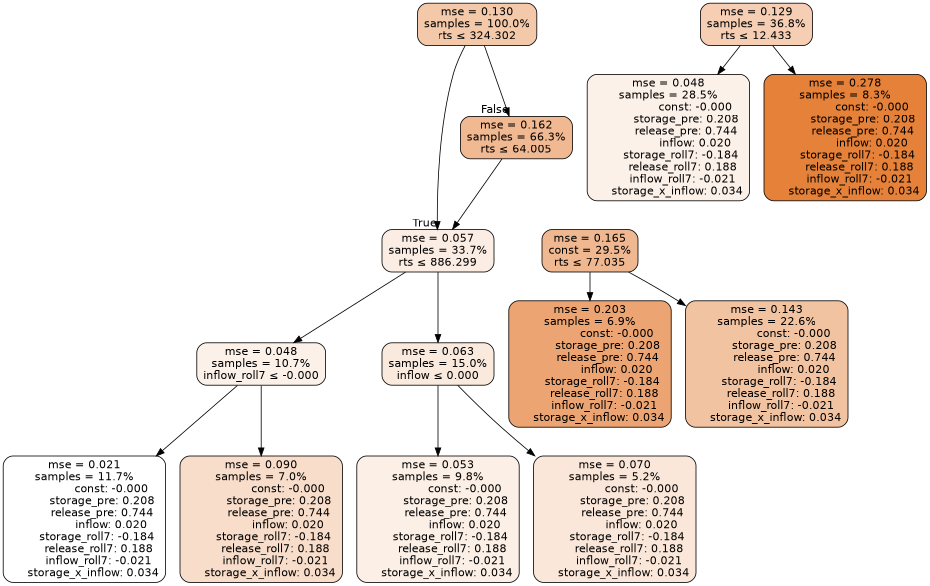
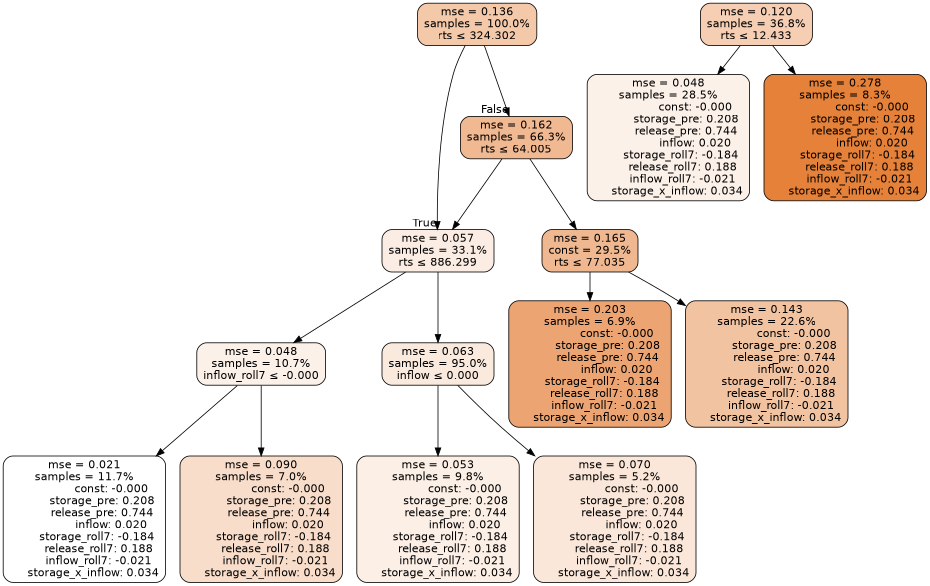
node "mse = 0.130 samples = 100.0% rts ≤ 324.302": label "mse = 0.130 samples = 100.0% rts ≤ 324.302" -> "mse = 0.136 samples = 100.0% rts ≤ 324.302"
node "mse = 0.129 samples = 36.8% rts ≤ 12.433": label "mse = 0.129 samples = 36.8% rts ≤ 12.433" -> "mse = 0.120 samples = 36.8% rts ≤ 12.433"
edge "mse = 0.162 samples = 66.3% rts ≤ 64.005" -> "mse = 0.165 const = 29.5% rts ≤ 77.035": added
node "mse = 0.057 samples = 33.7% rts ≤ 886.299": label "mse = 0.057 samples = 33.7% rts ≤ 886.299" -> "mse = 0.057 samples = 33.1% rts ≤ 886.299"
node "mse = 0.063 samples = 15.0% inflow ≤ 0.000": label "mse = 0.063 samples = 15.0% inflow ≤ 0.000" -> "mse = 0.063 samples = 95.0% inflow ≤ 0.000"
